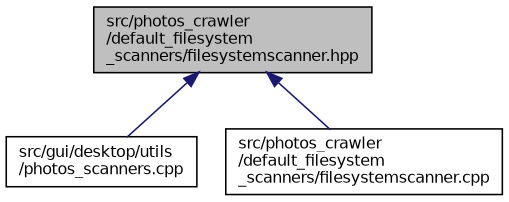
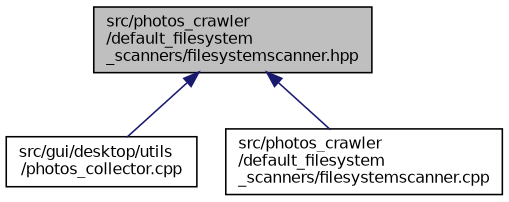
node "src/gui/desktop/utils /photos_scanners.cpp": label "src/gui/desktop/utils /photos_scanners.cpp" -> "src/gui/desktop/utils /photos_collector.cpp"
